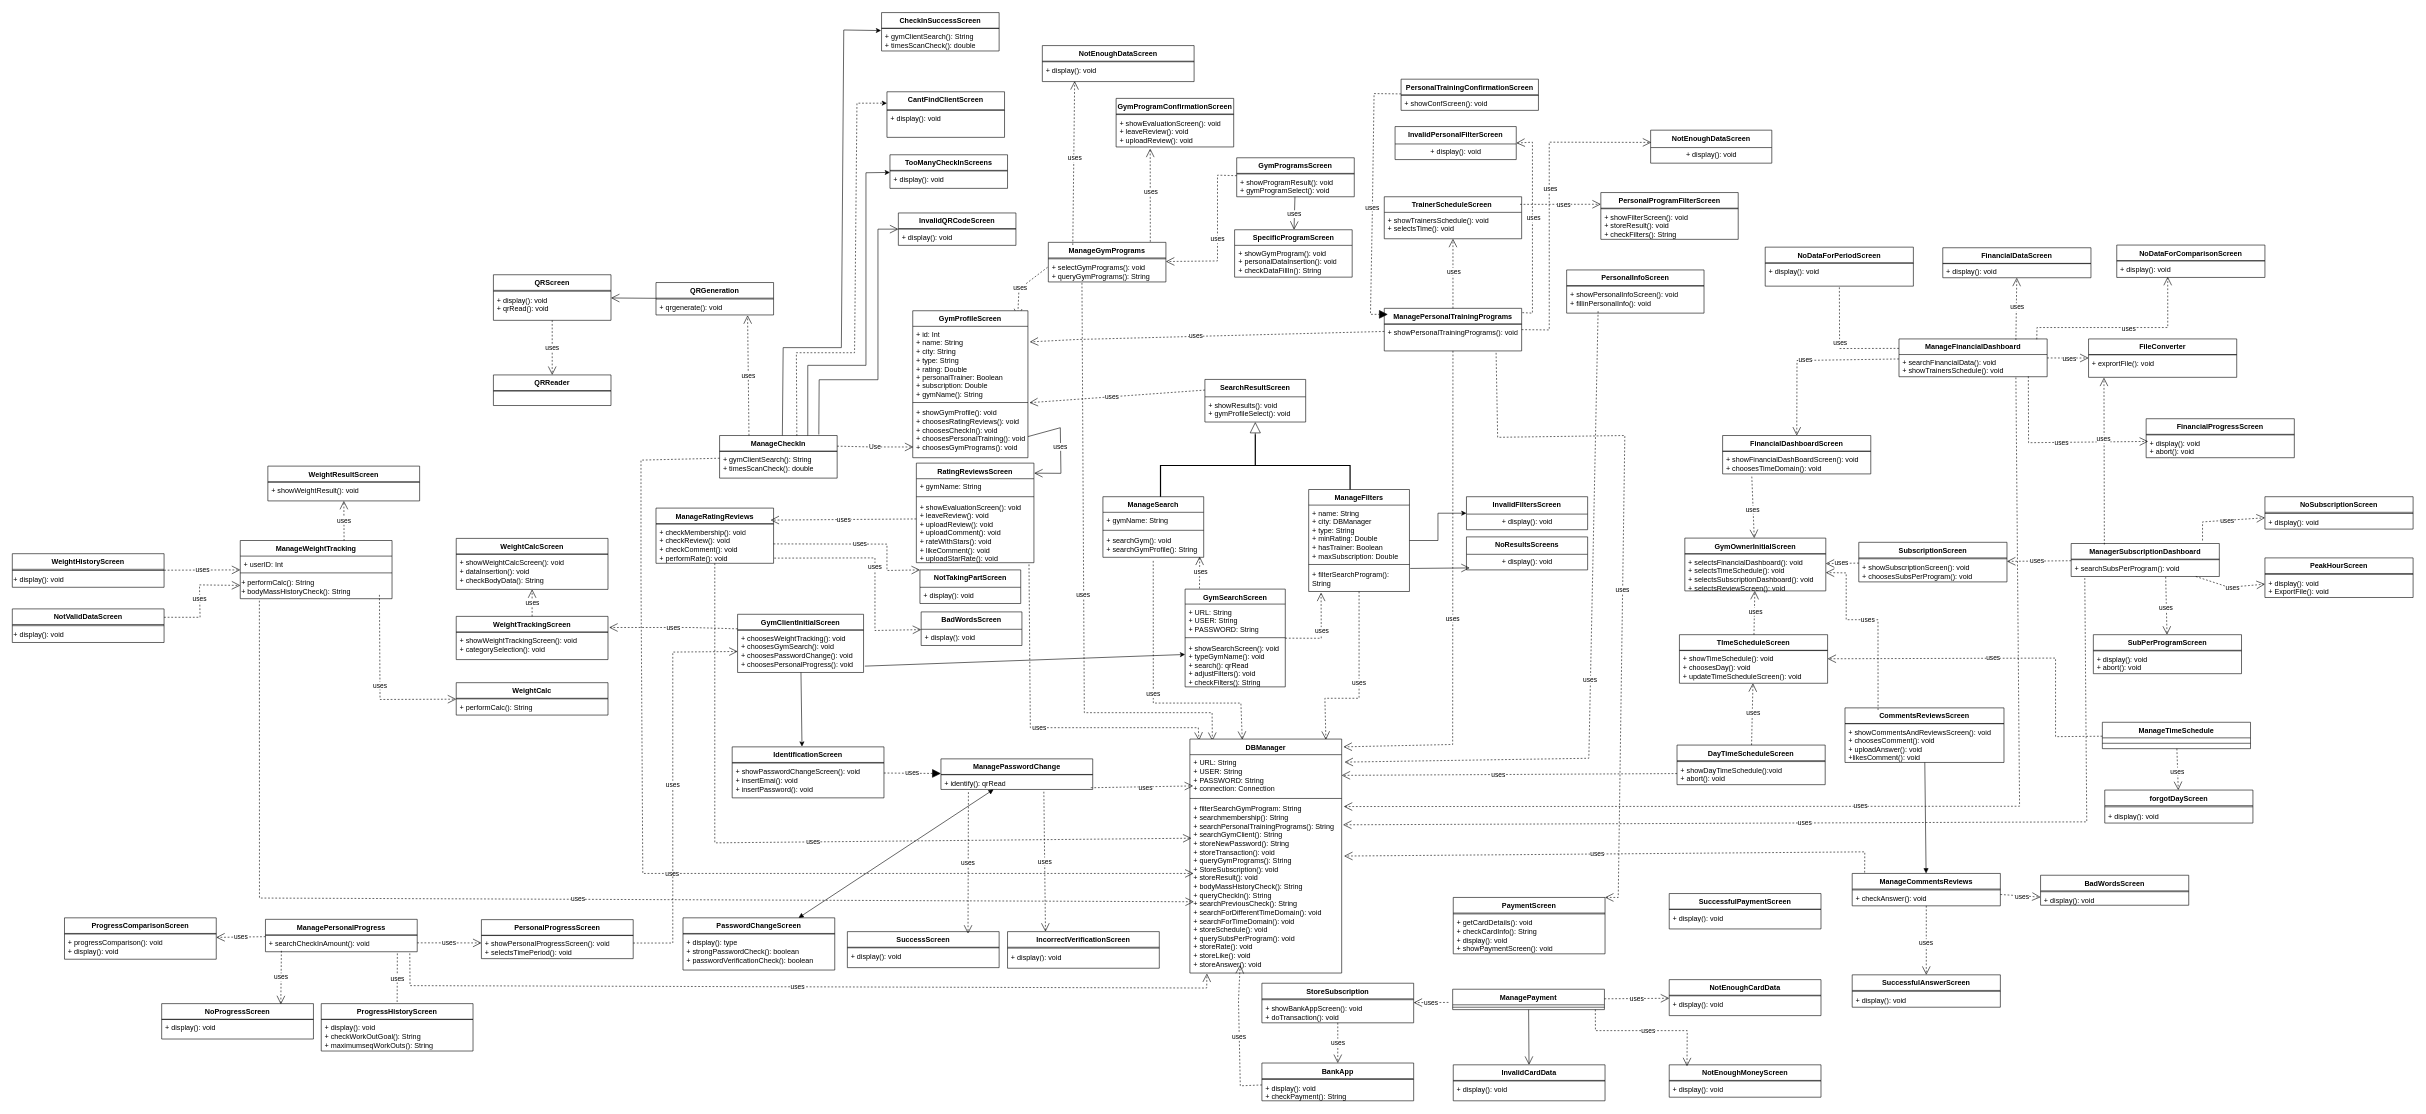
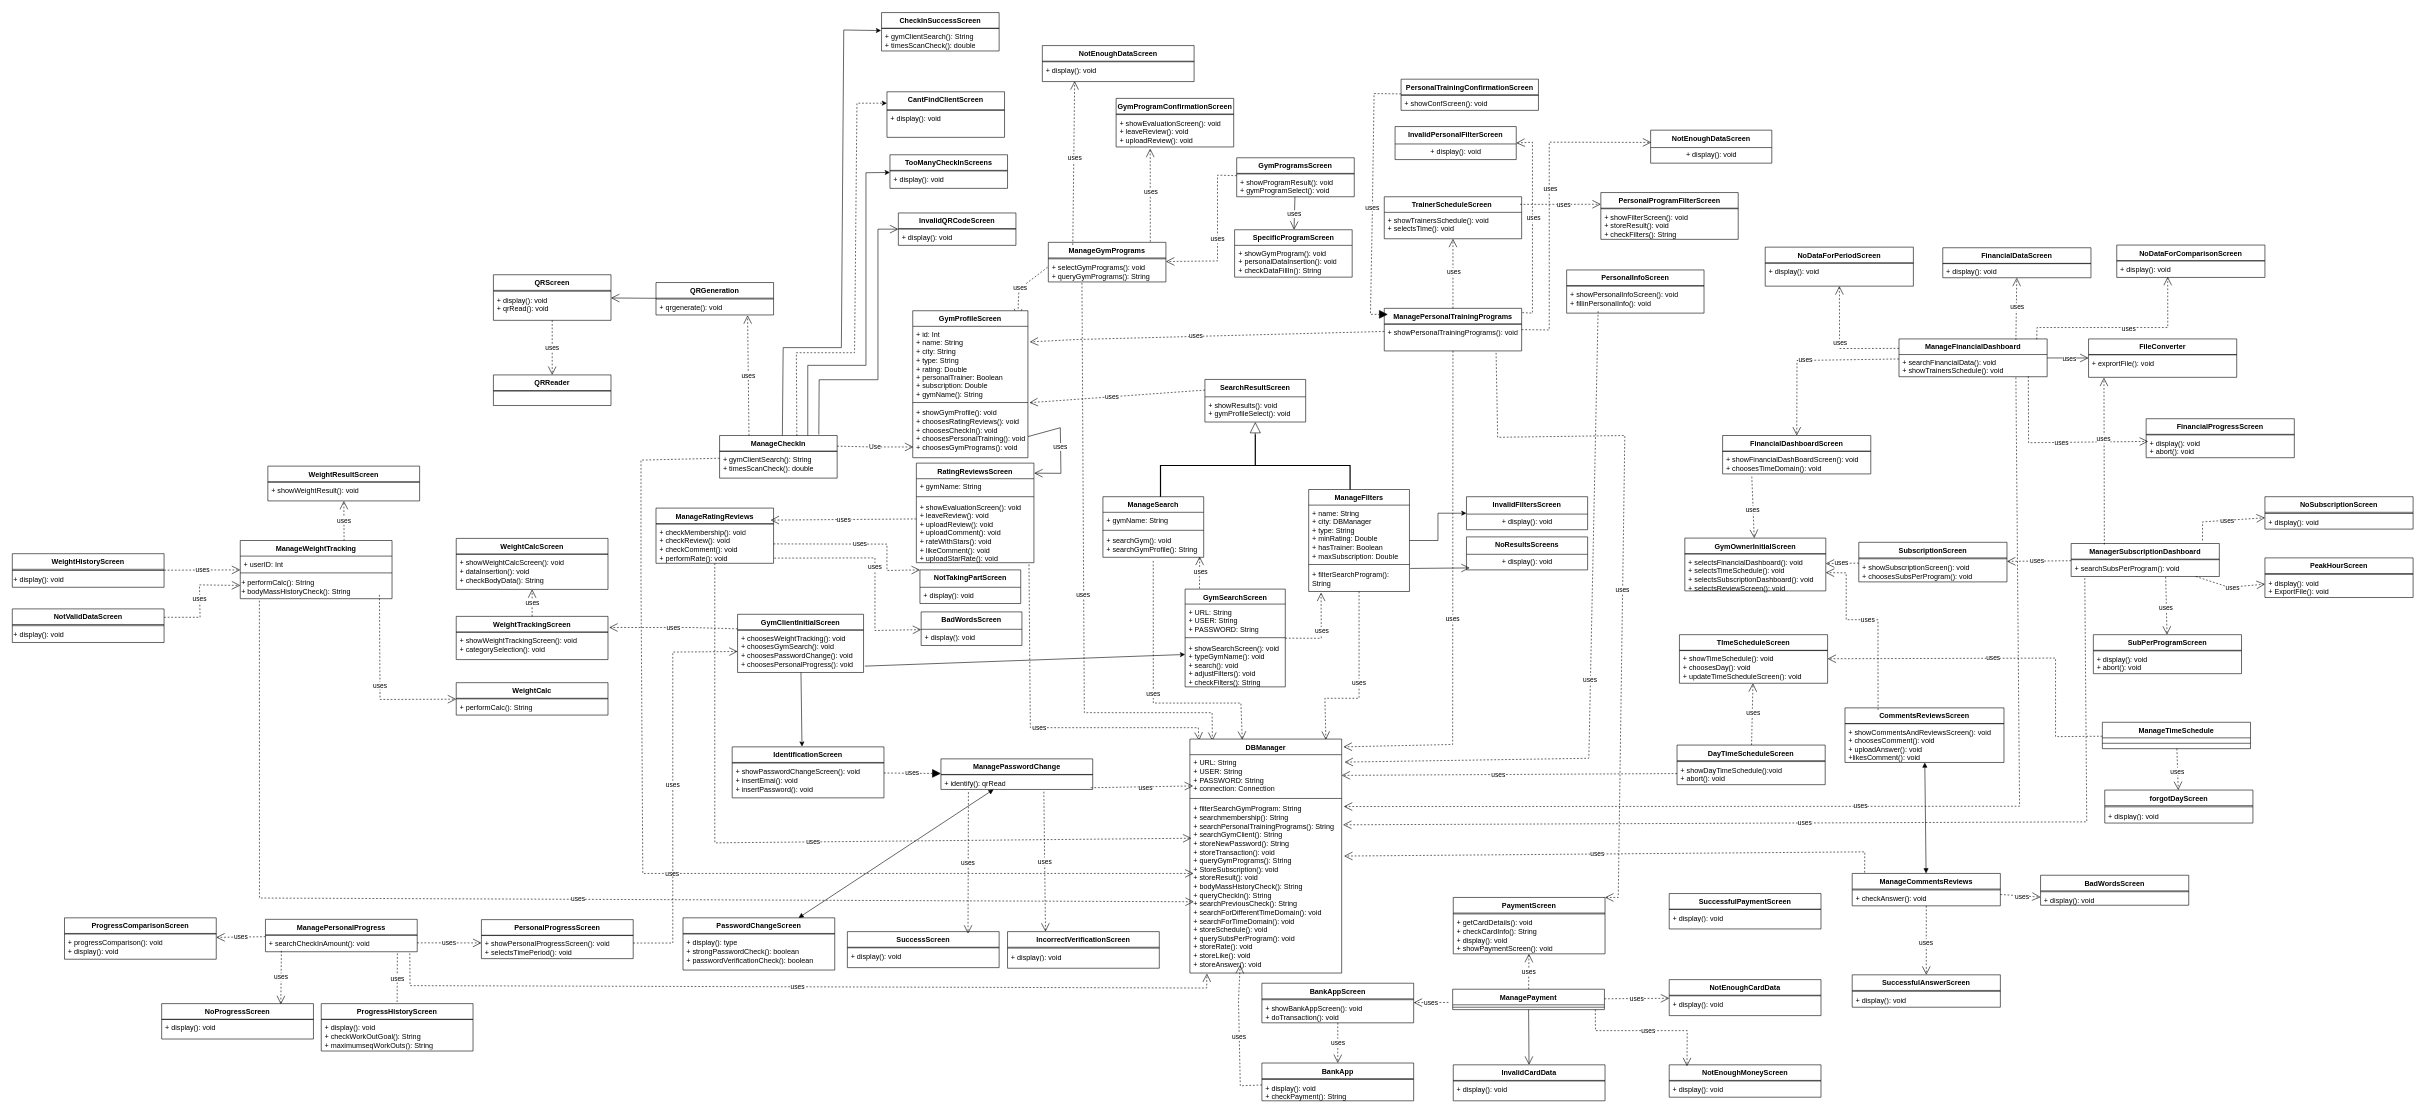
edge "NoDataForPeriodScreen" -- "ManageFinancialDashboard": arrowhead none -> open
edge "ManageFinancialDashboard" -> "FileConverter": style dashed -> solid
edge "TImeScheduleScreen" -> "GymOwnerInitialScreen": removed, label "uses"
node "+ showSearchScreen(): void + typeGymName(): void + search(): qrRead + adjustFilters(): void + checkFilters(): String": label "+ showSearchScreen(): void + typeGymName(): void + search(): qrRead + adjustFilters(): void + checkFilters(): String" -> "+ showSearchScreen(): void + typeGymName(): void + search(): void + adjustFilters(): void + checkFilters(): String"
edge "CommentsReviewsScreen" -> "ManageCommentsReviews": arrowhead none -> block
edge "ManagePayment" -> "PaymentScreen": added, label "uses"
node "StoreSubscription": label "StoreSubscription" -> "BankAppScreen"
